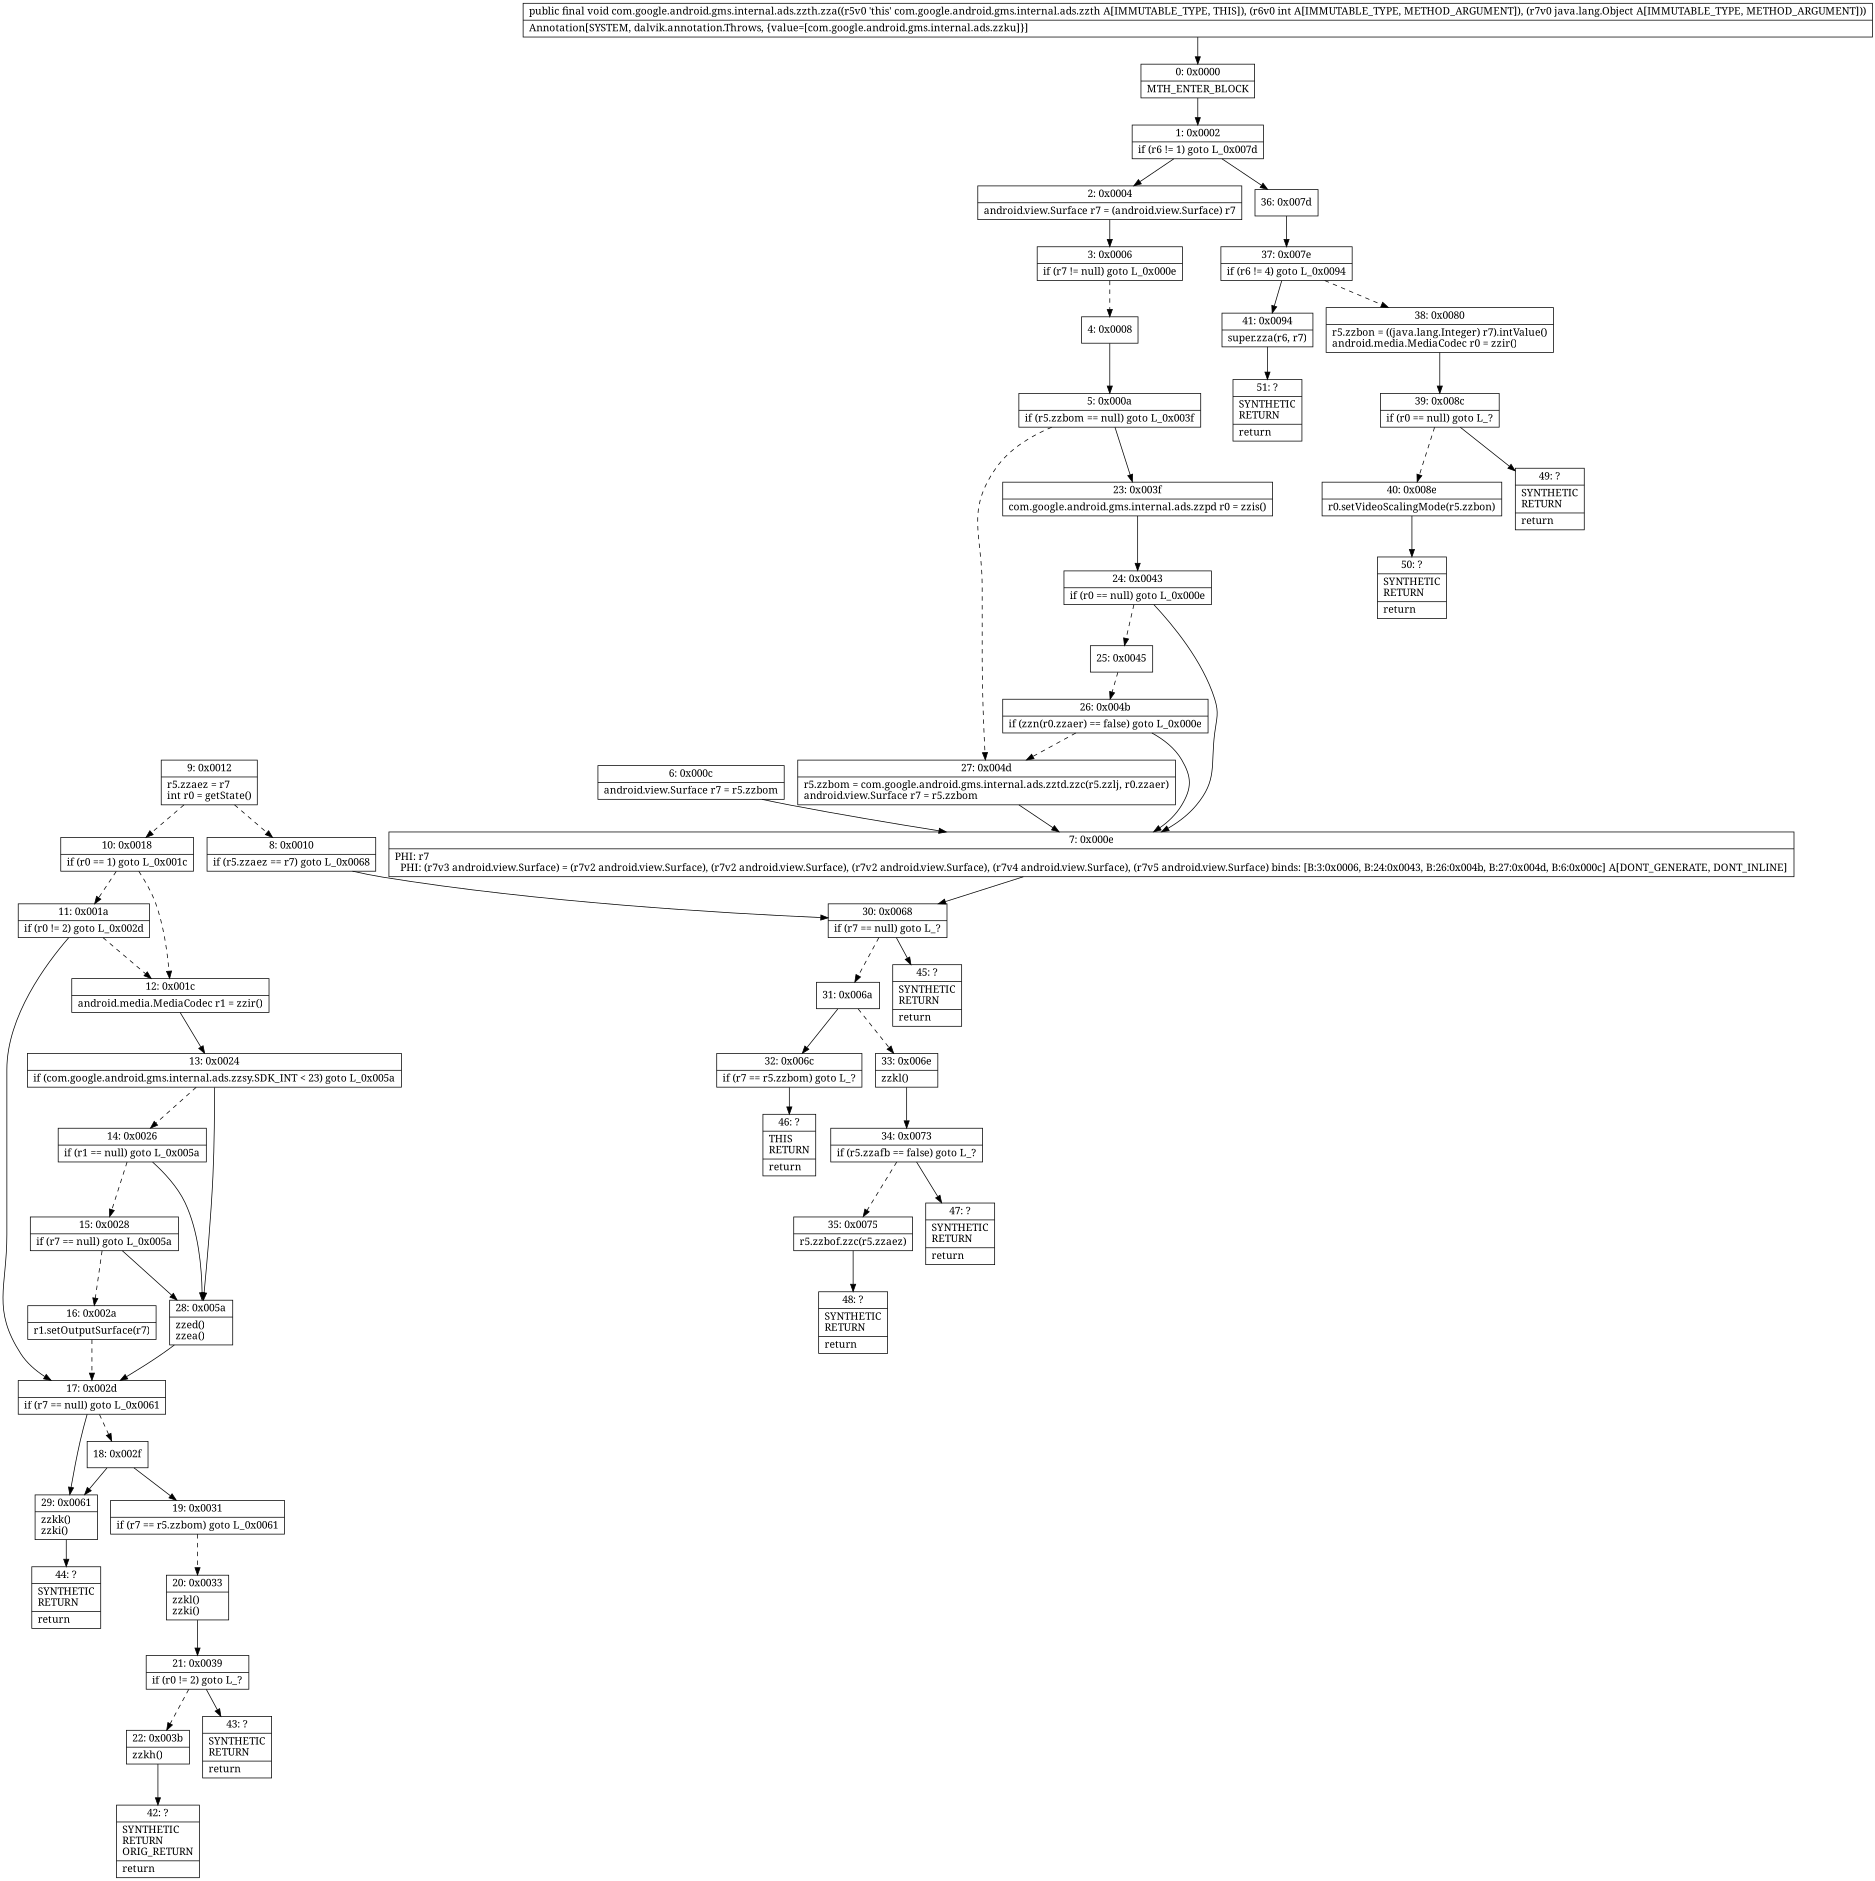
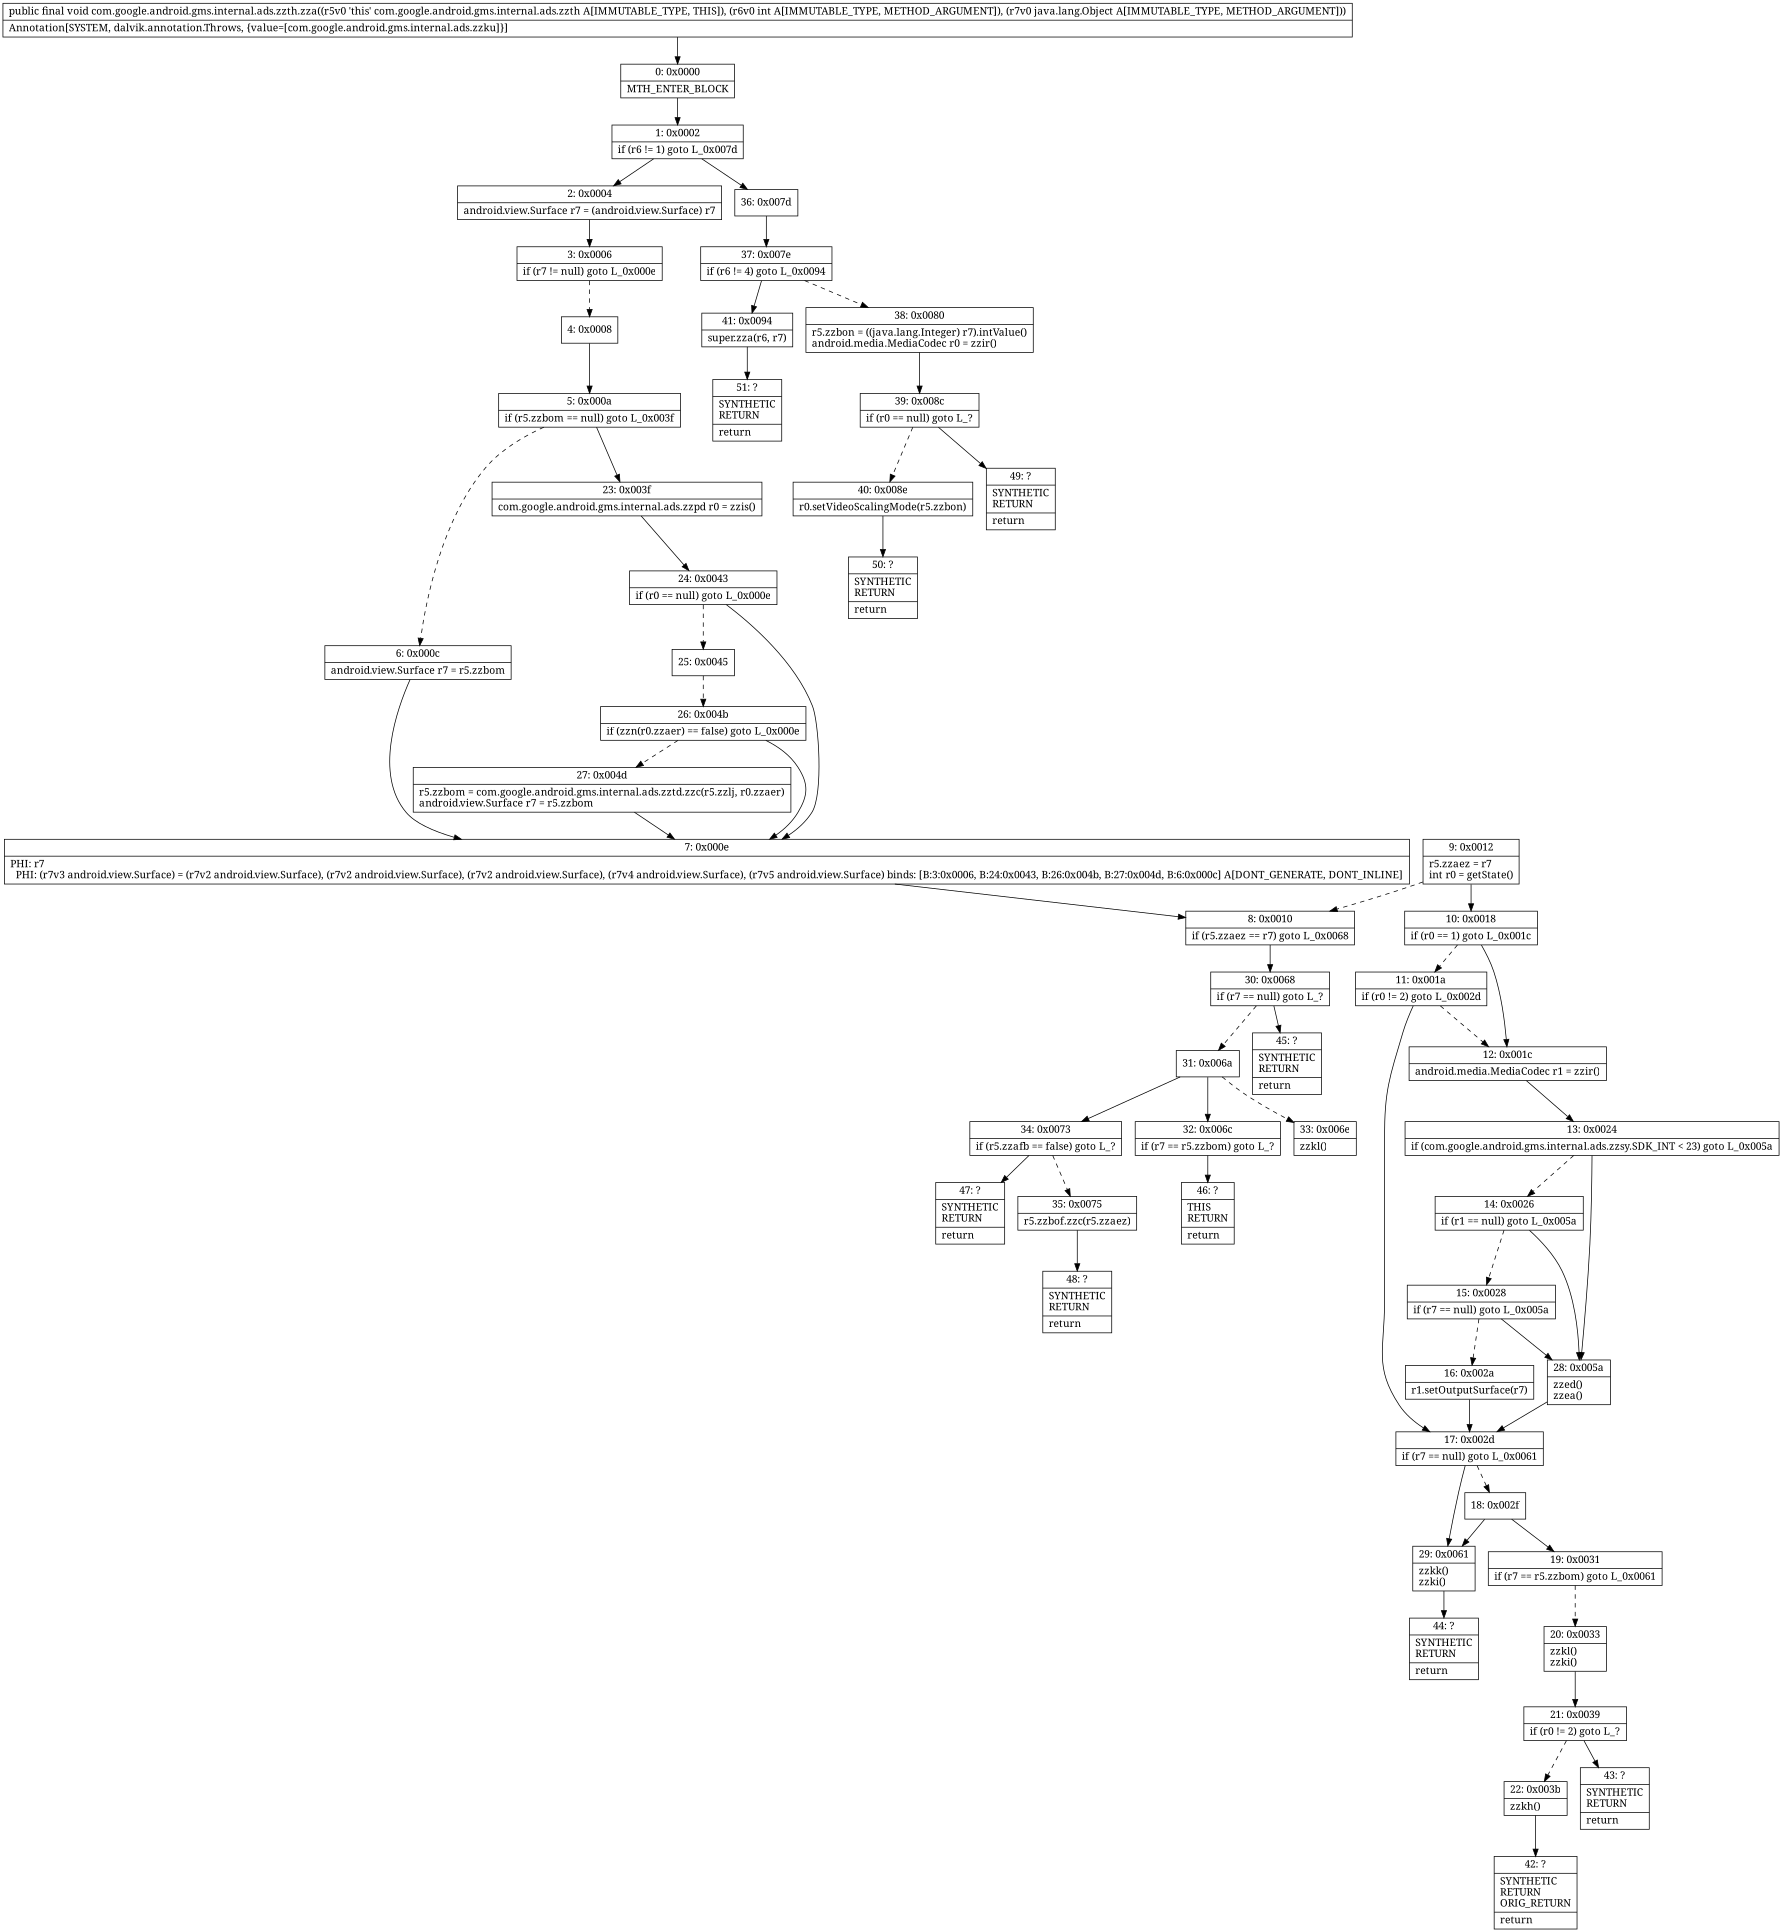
edge "5: 0x000a" -> "27: 0x004d": now "5: 0x000a" -> "6: 0x000c"
edge "9: 0x0012" -> "10: 0x0018": style dashed -> solid
edge "7: 0x000e" -> "30: 0x0068": now "7: 0x000e" -> "8: 0x0010"
edge "10: 0x0018" -> "12: 0x001c": style dashed -> solid
edge "33: 0x006e" -> "34: 0x0073": now "31: 0x006a" -> "34: 0x0073"
edge "16: 0x002a" -> "17: 0x002d": style dashed -> solid
